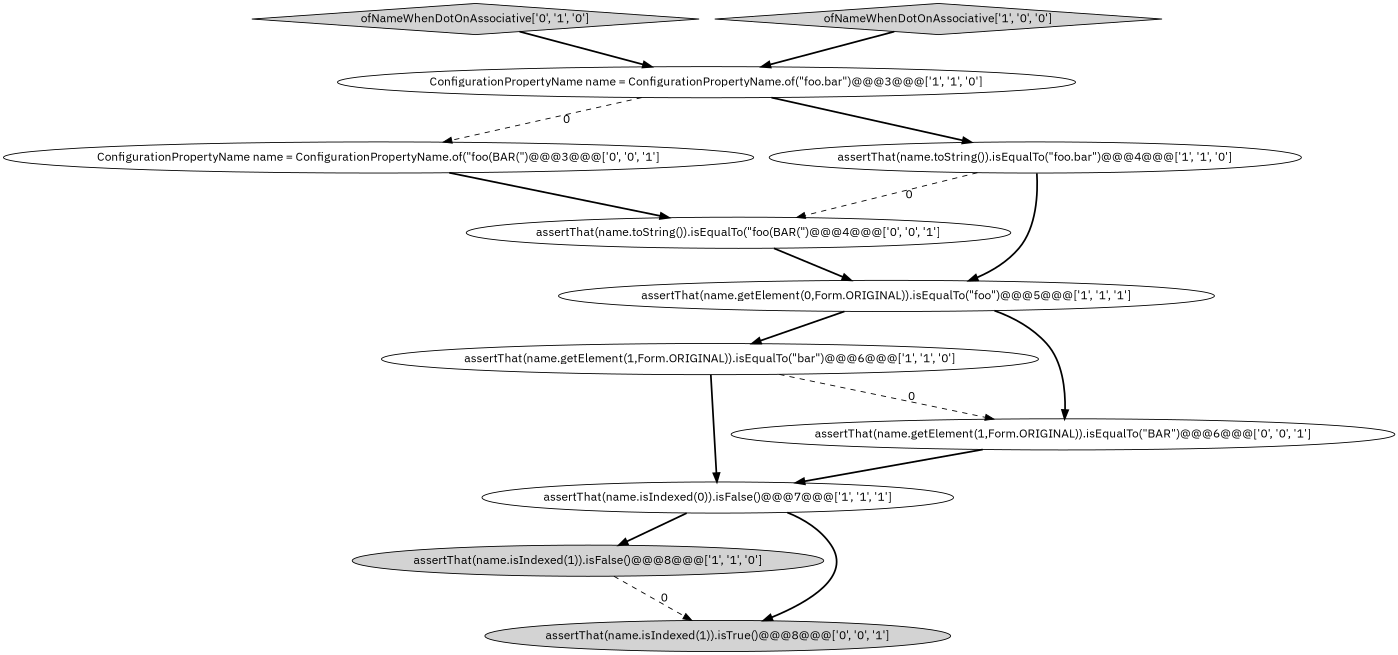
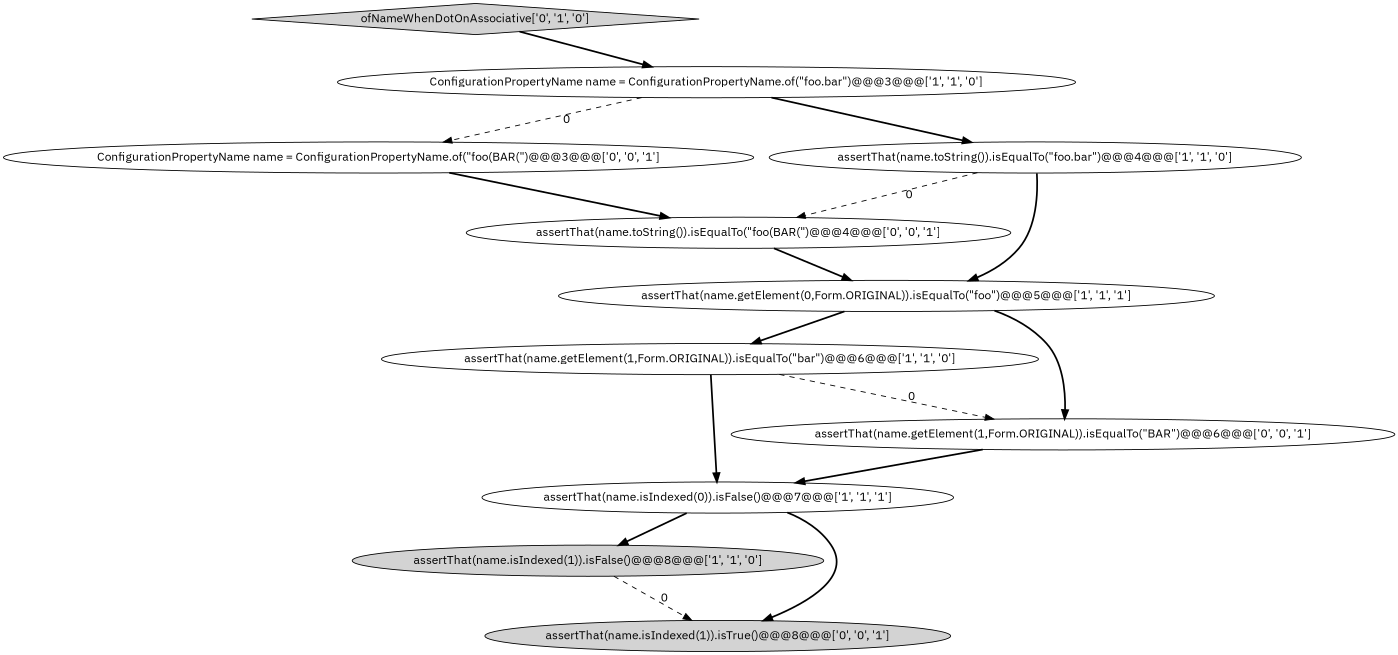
node "ofNameWhenDotOnAssociative['1', '0', '0']": removed
